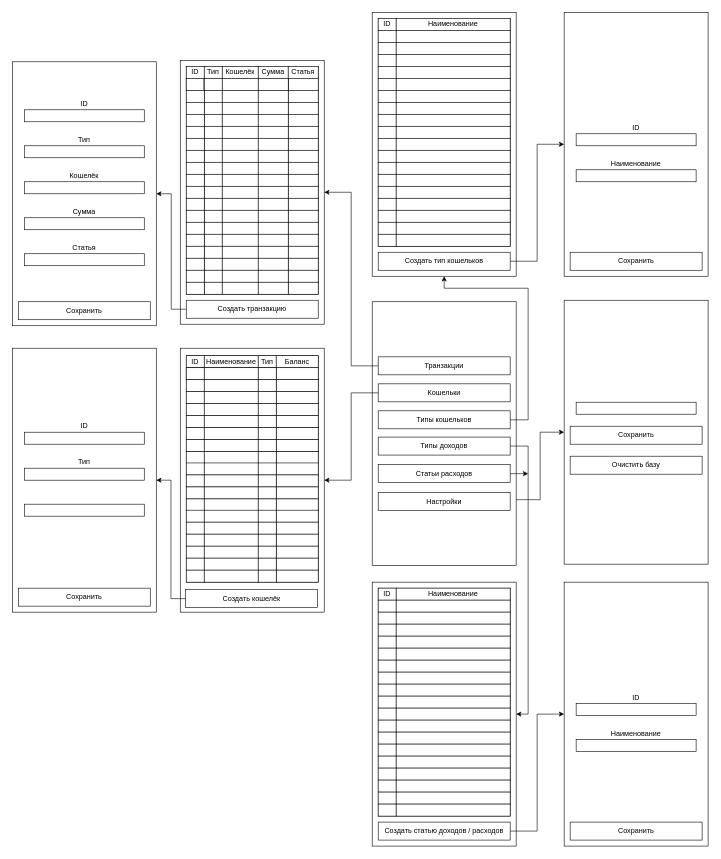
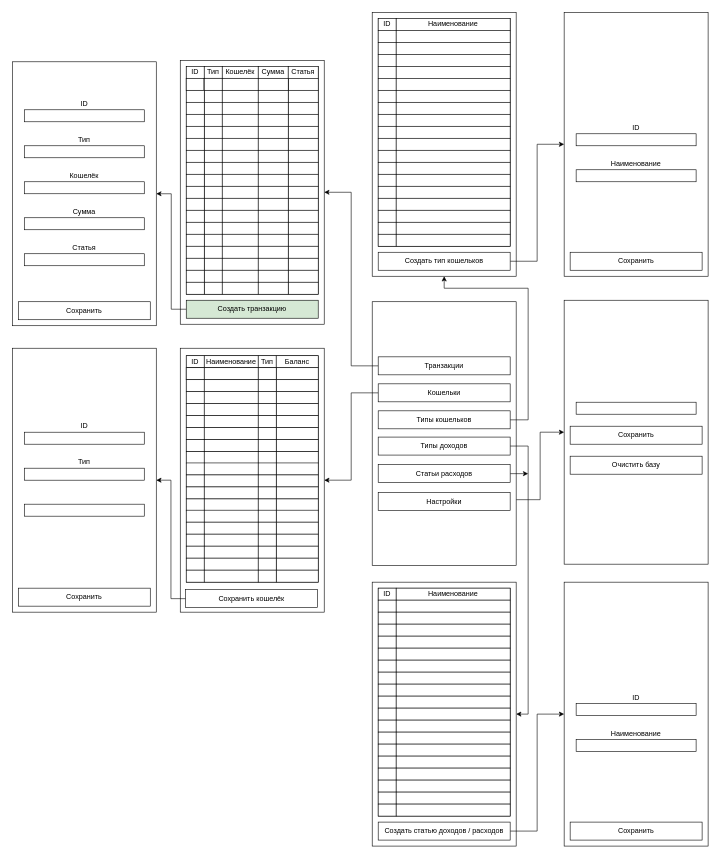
node "Создать транзакцию": fillcolor #ffffff -> #d5e8d4
node "Создать кошелёк": label "Создать кошелёк" -> "Сохранить кошелёк"
